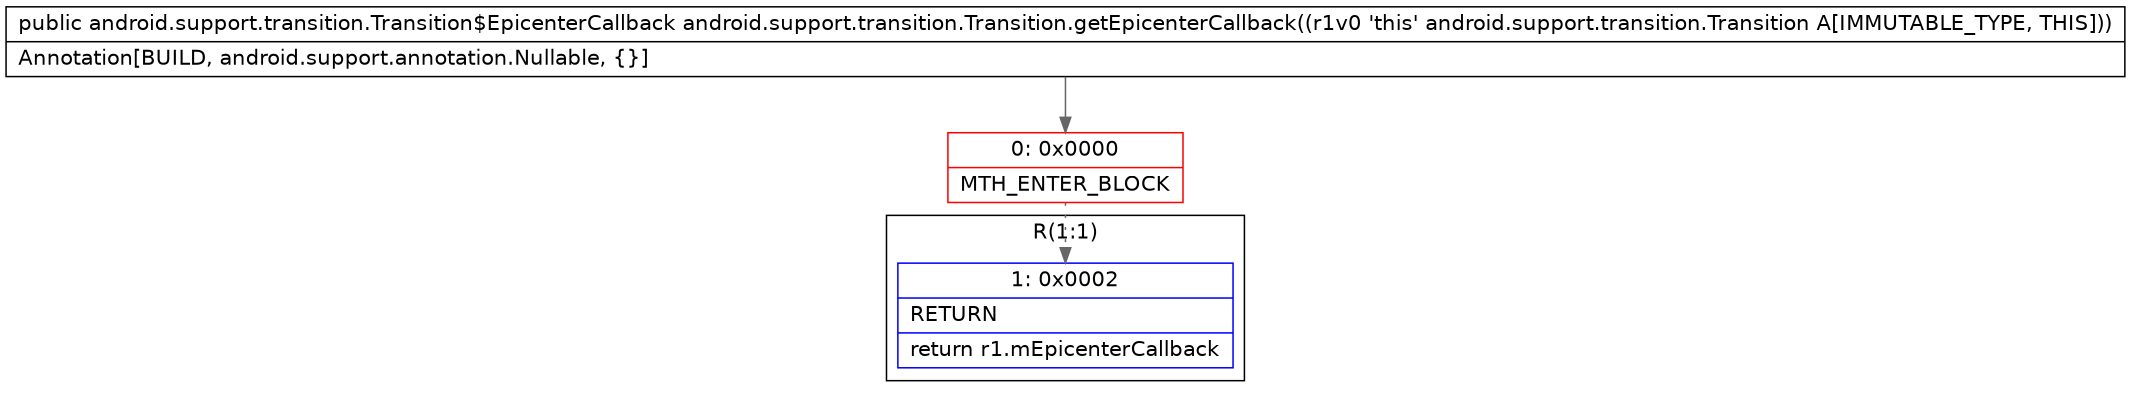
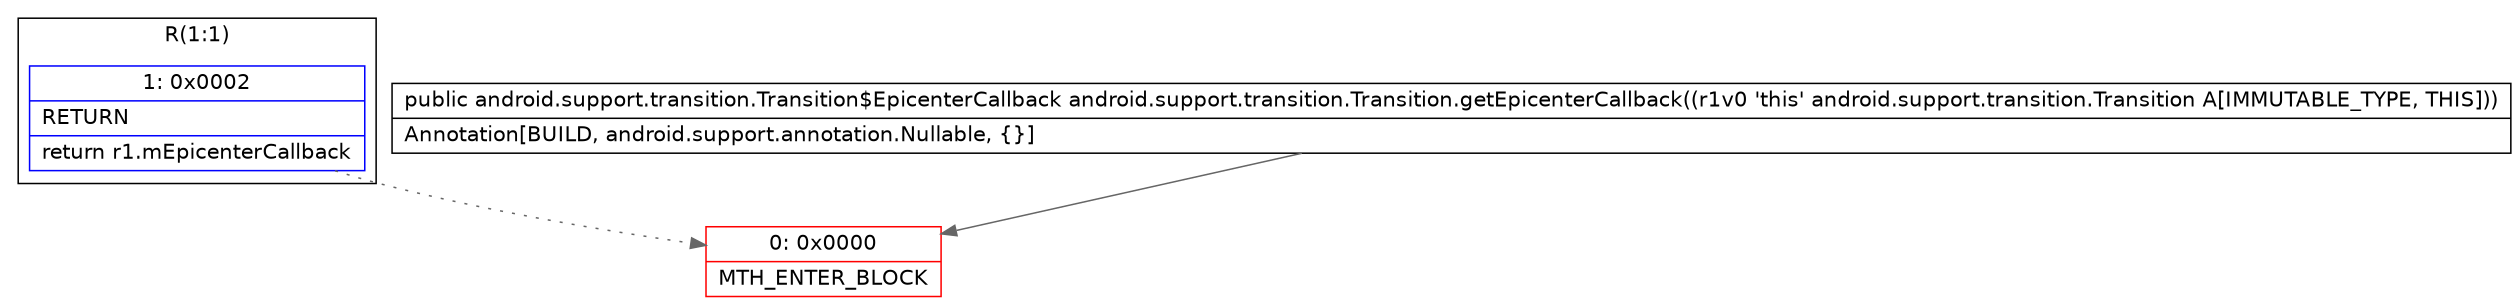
edge "0: 0x0000" -> "1: 0x0002": reversed
